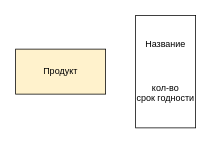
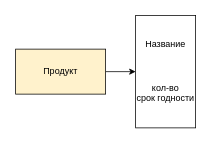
edge "Продукт" -> "Название кол-во срок годности": added
